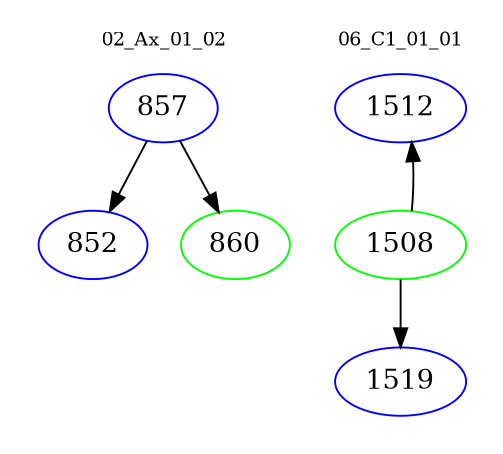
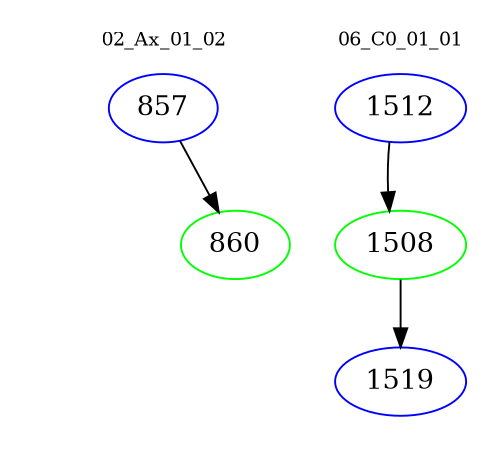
cluster "06_C1_01_01": label "06_C1_01_01" -> "06_C0_01_01"
edge "1508" -> "1512": reversed
node "852": removed
